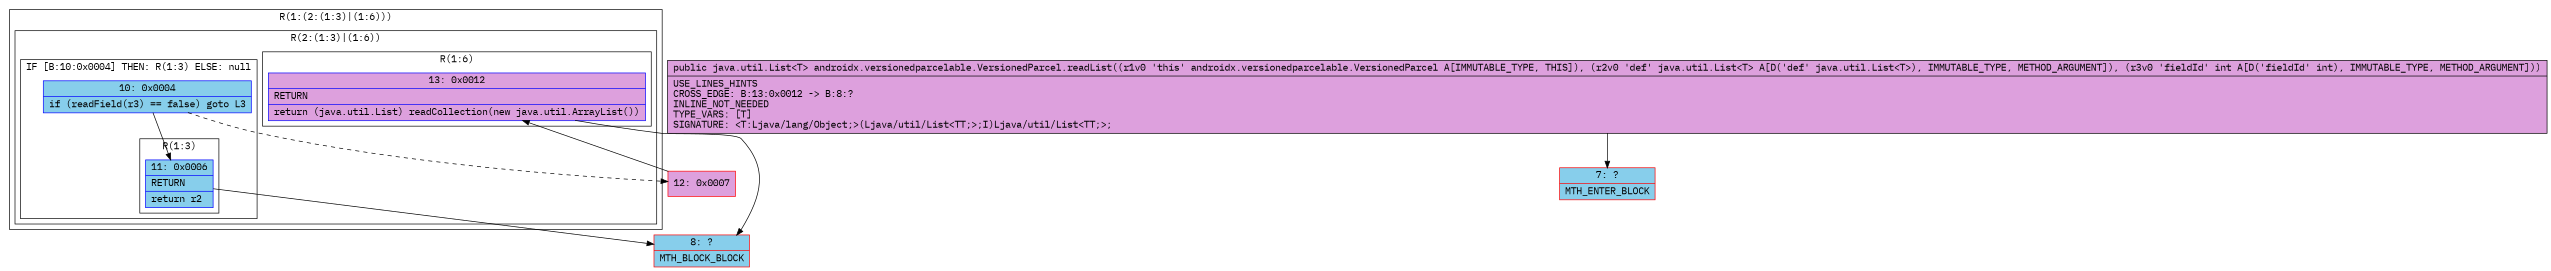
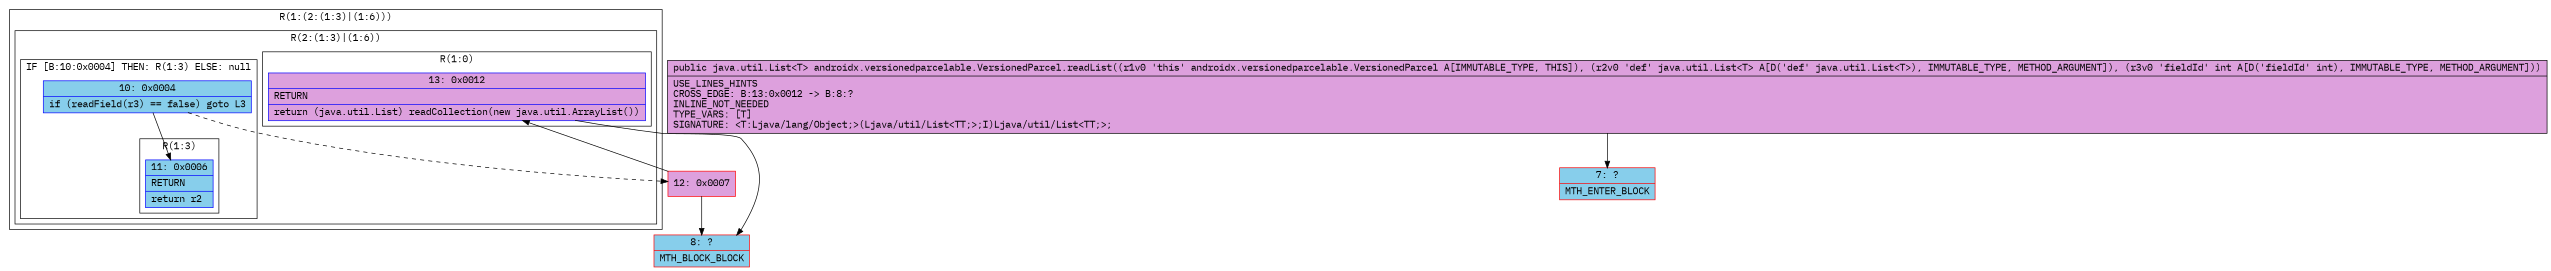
cluster "R(1:6)": label "R(1:6)" -> "R(1:0)"
edge "11: 0x0006" -> "8: ?": now "12: 0x0007" -> "8: ?"
